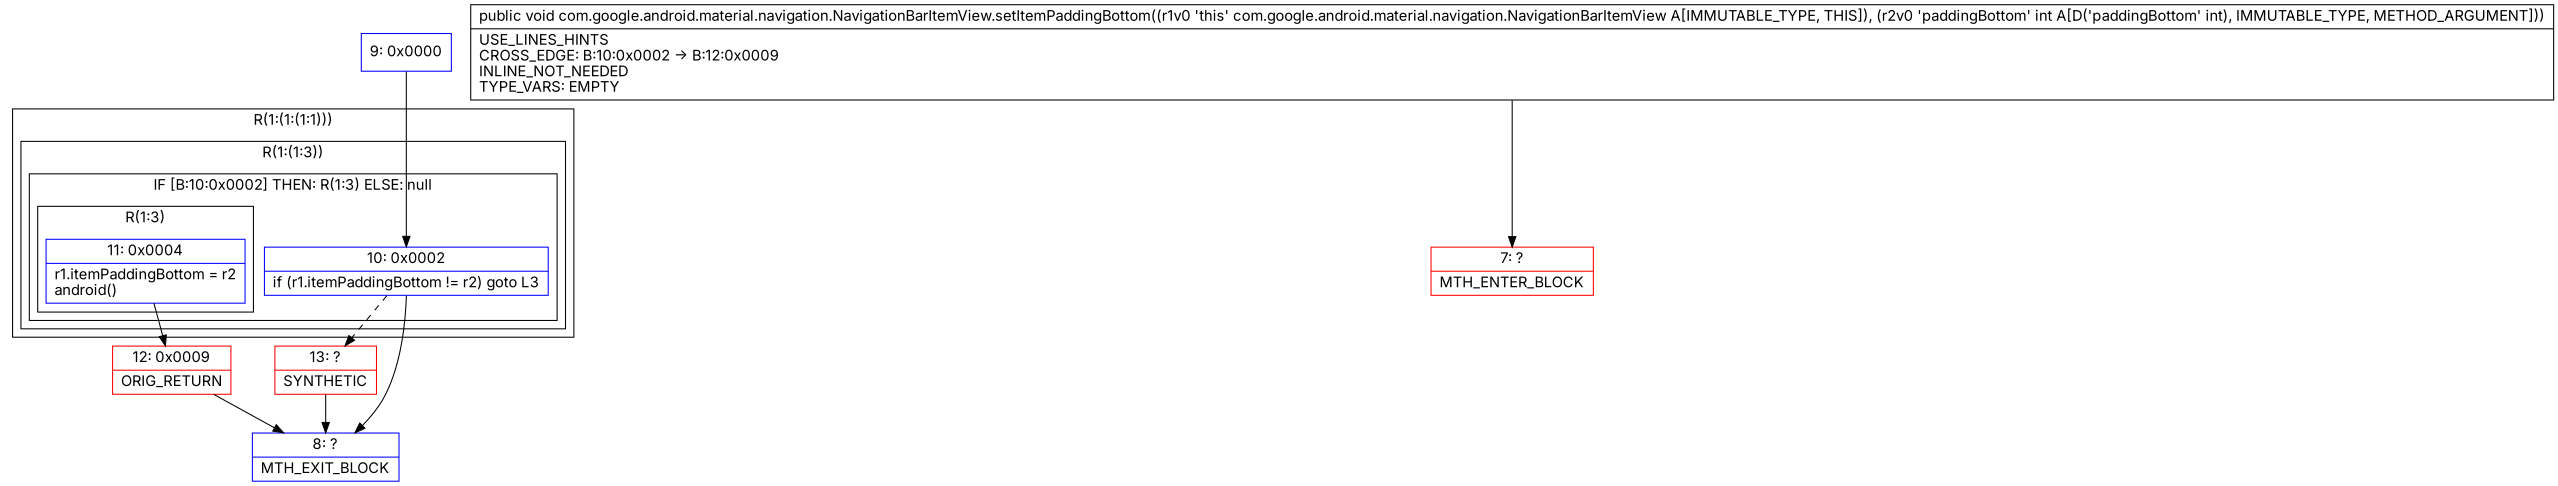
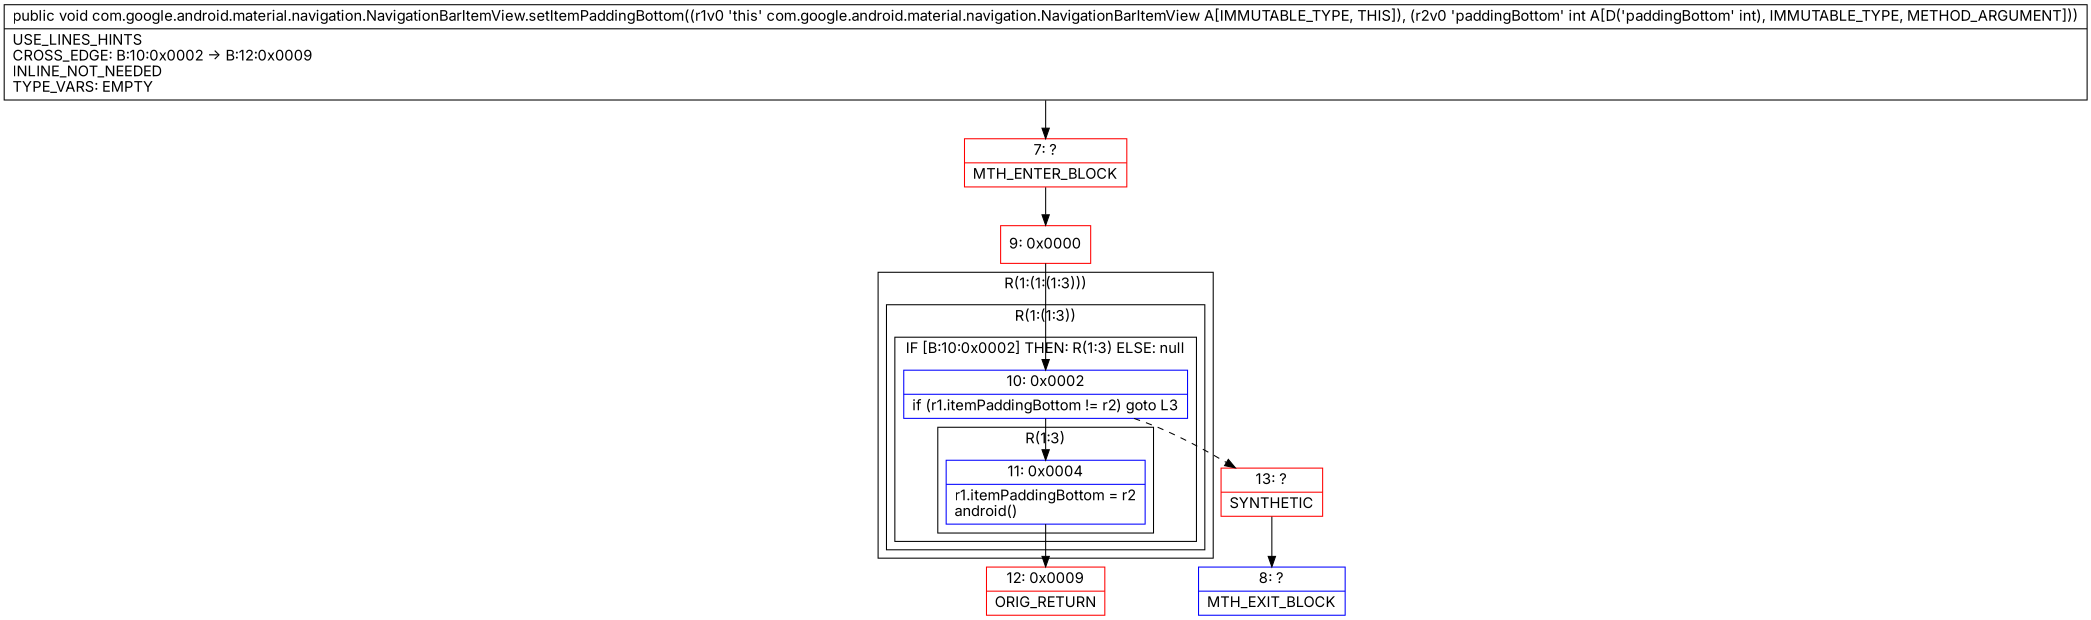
node "9: 0x0000": color blue -> red
cluster "R(1:(1:(1:1)))": label "R(1:(1:(1:1)))" -> "R(1:(1:(1:3)))"
edge "7: ?" -> "9: 0x0000": added
edge "10: 0x0002" -> "8: ?": now "10: 0x0002" -> "11: 0x0004"
edge "12: 0x0009" -> "8: ?": removed
